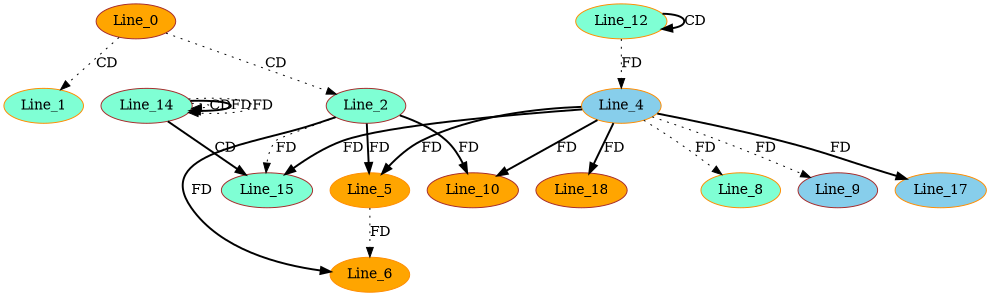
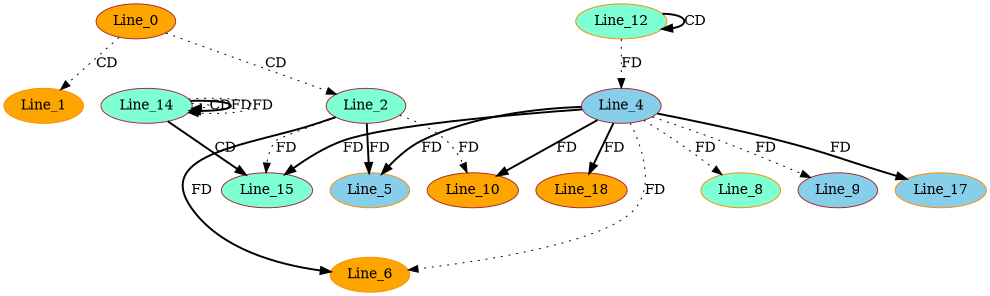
node "Line_1": fillcolor aquamarine -> orange
node "Line_4": color darkorange -> brown
edge "Line_2" -> "Line_10": style bold -> dotted
node "Line_5": fillcolor orange -> skyblue
edge "Line_5" -> "Line_6": now "Line_4" -> "Line_6"
